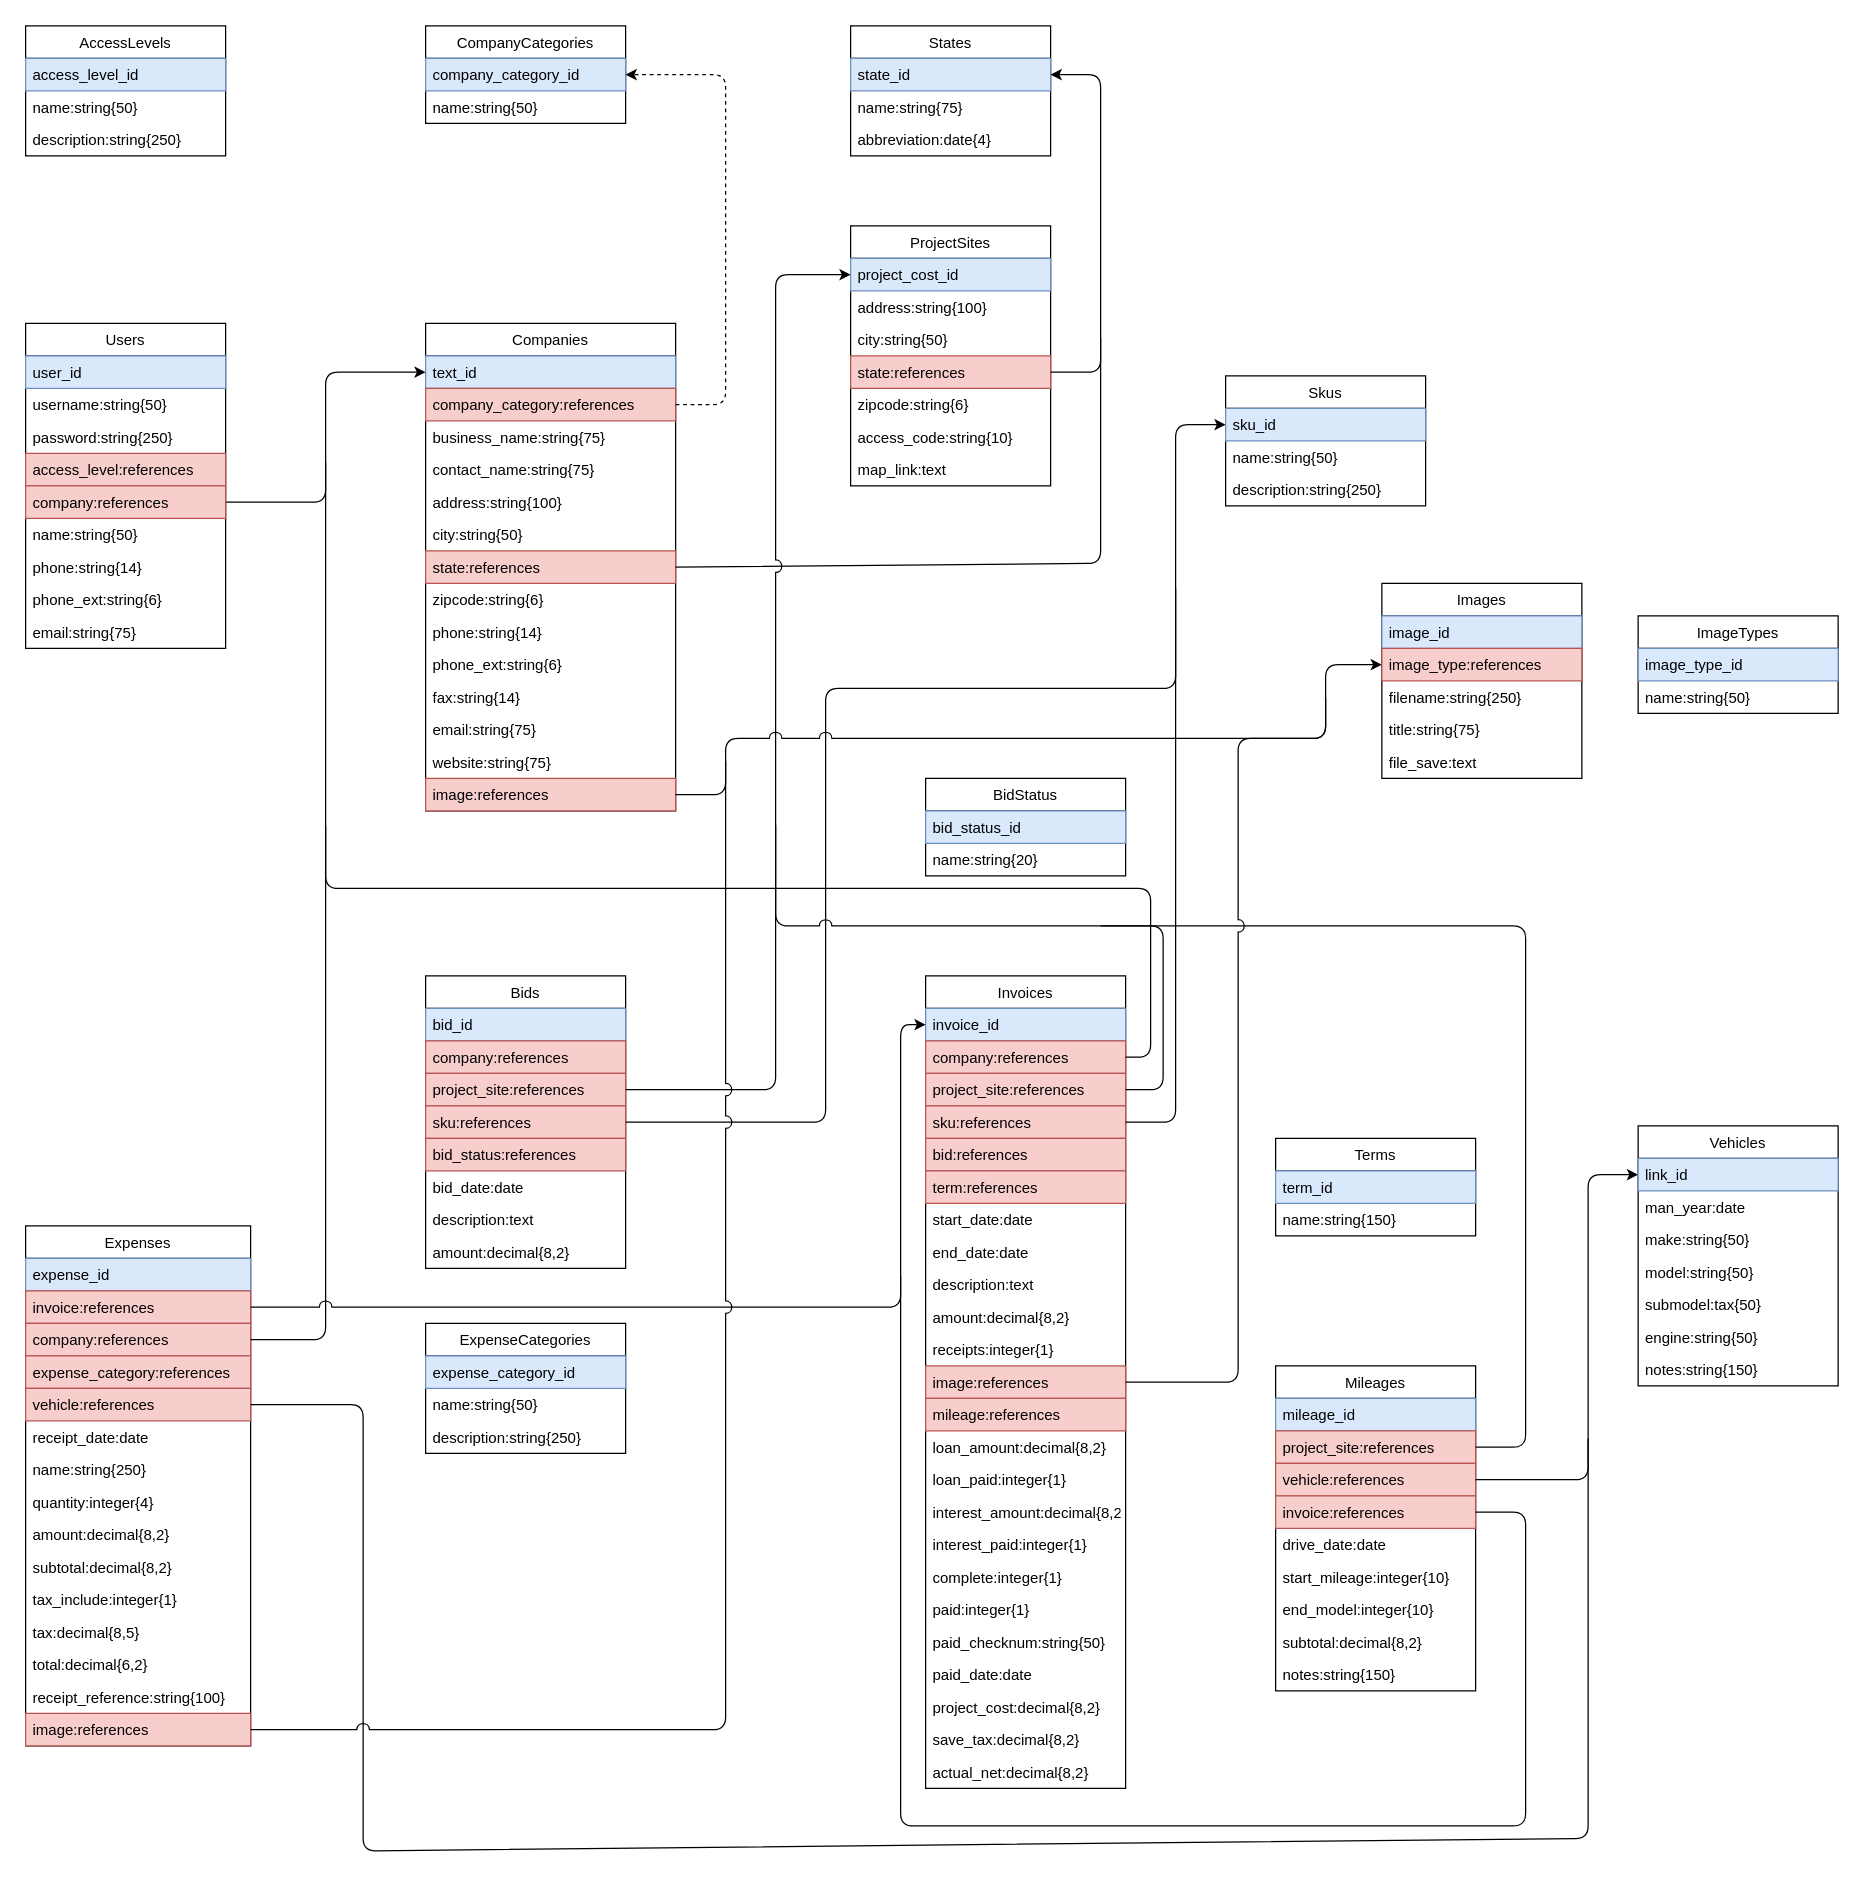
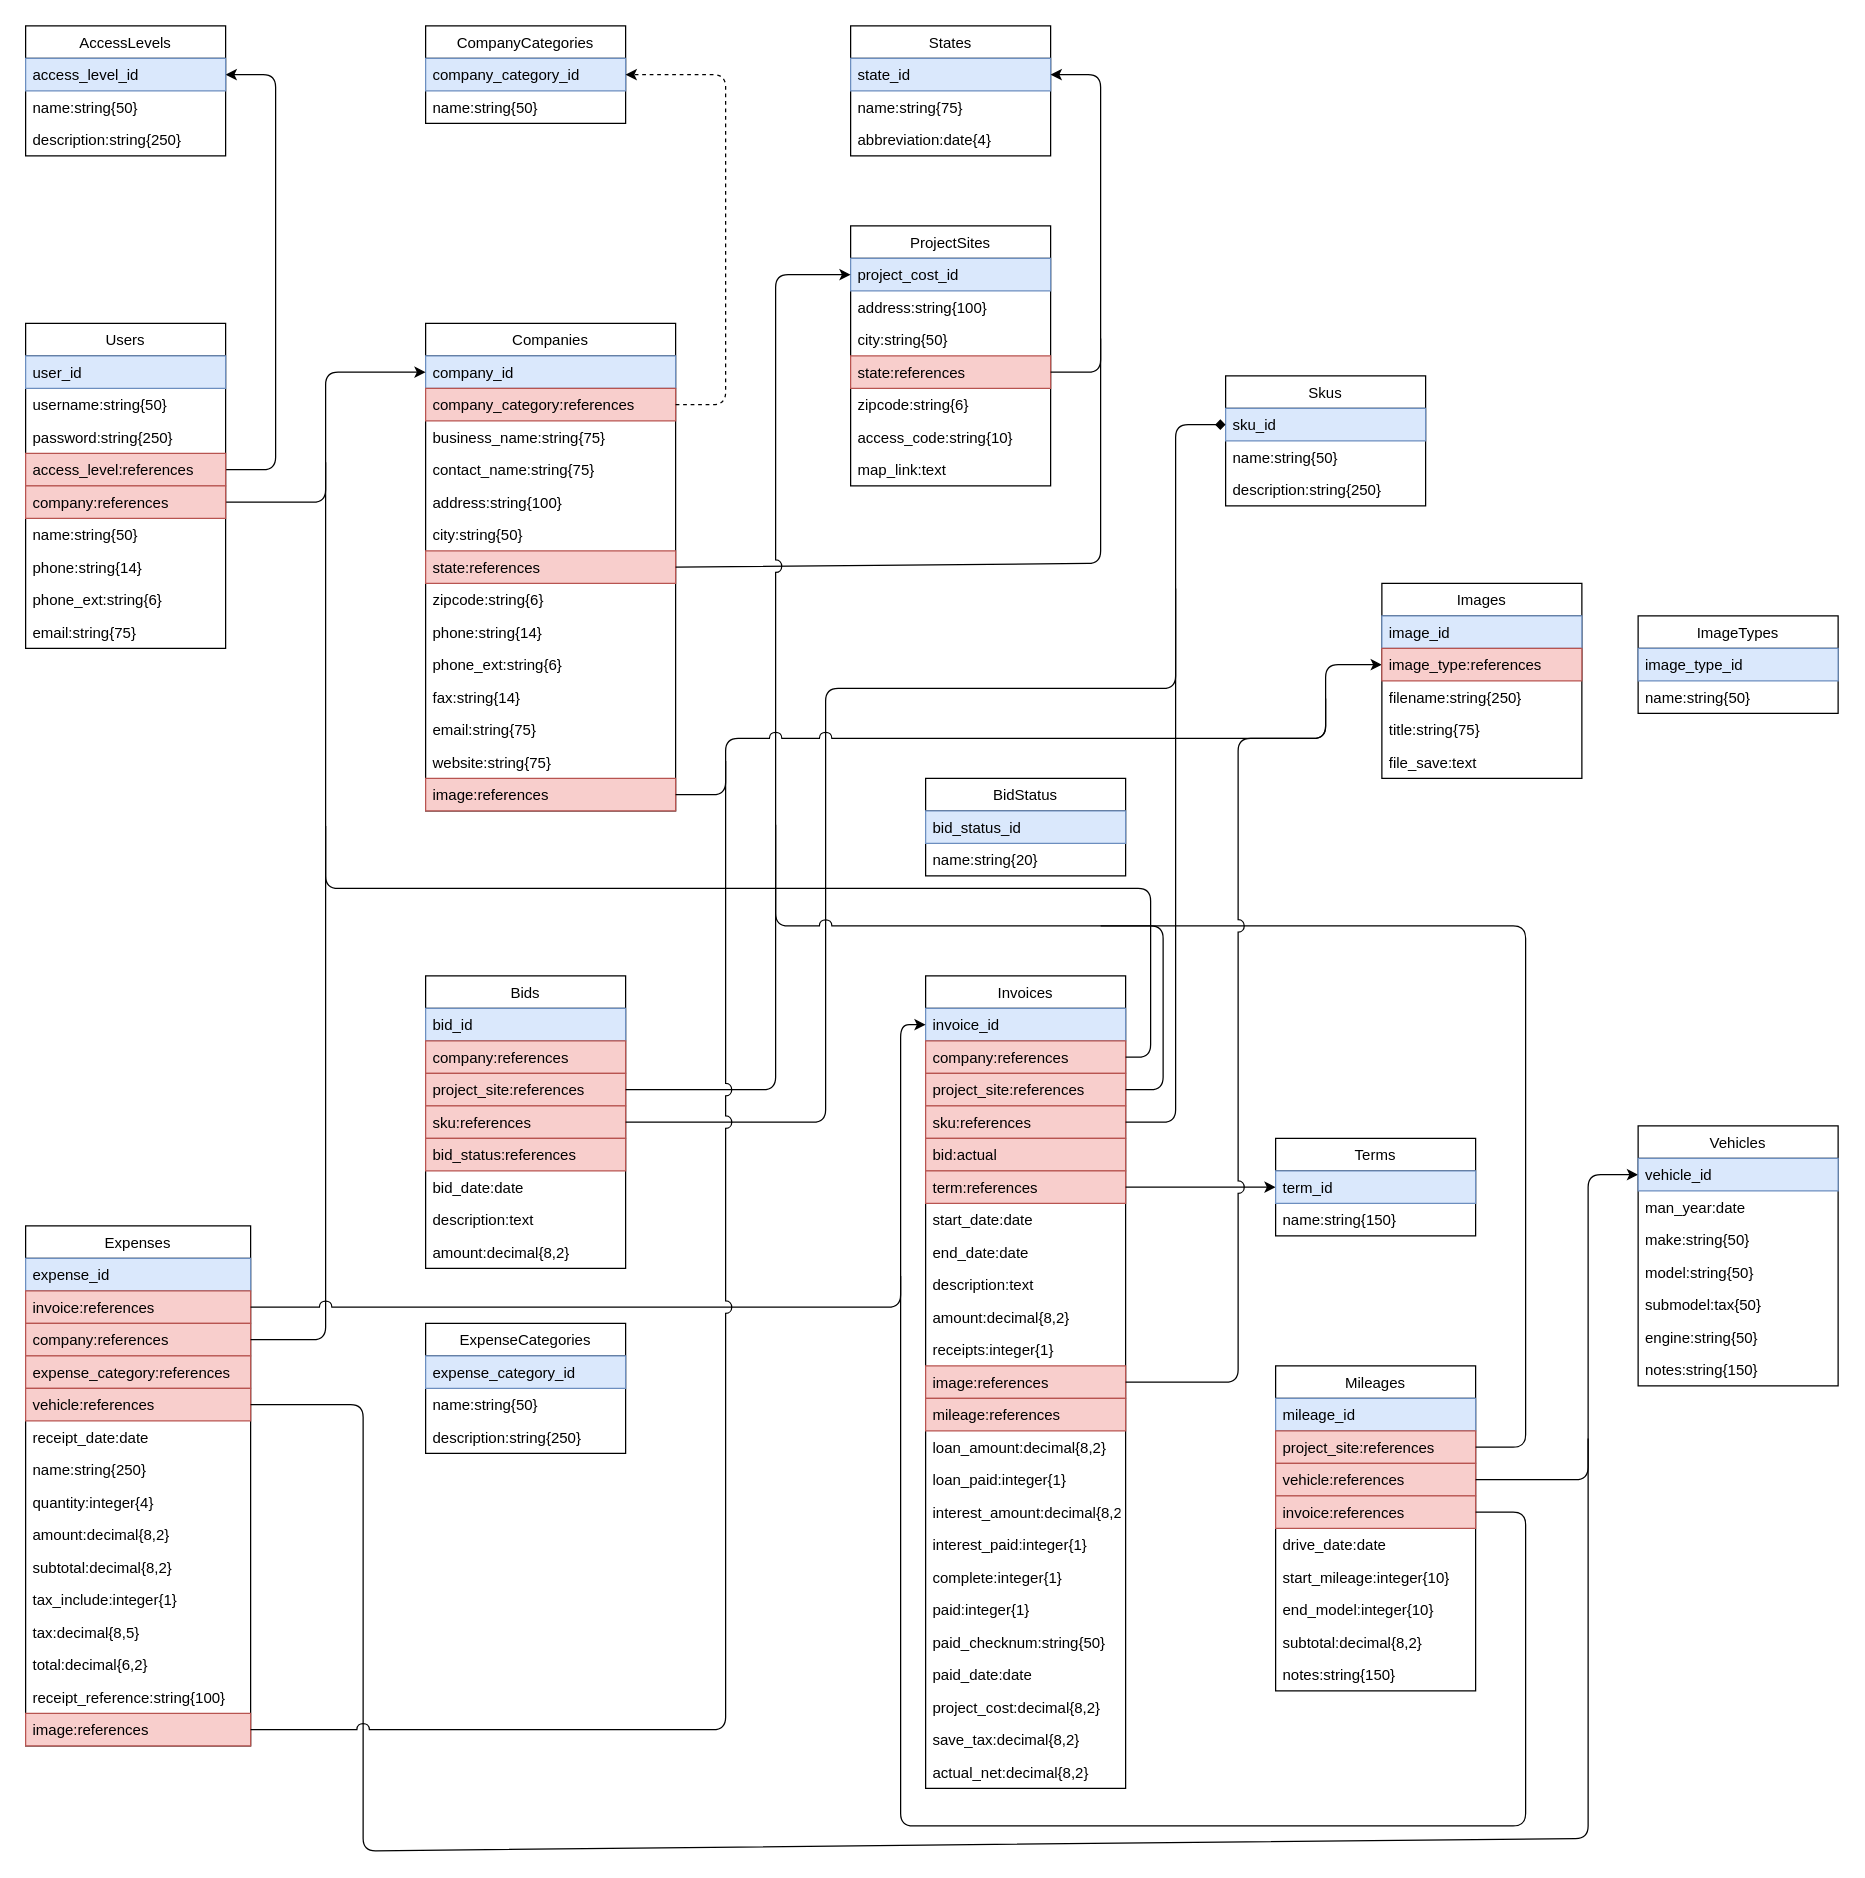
edge "access_level:references" -> "access_level_id": added
node "text_id": label "text_id" -> "company_id"
edge "Bids" -> "sku_id": arrowhead classic -> diamond
node "bid:references": label "bid:references" -> "bid:actual"
node "link_id": label "link_id" -> "vehicle_id"
edge "term:references" -> "Terms": added
